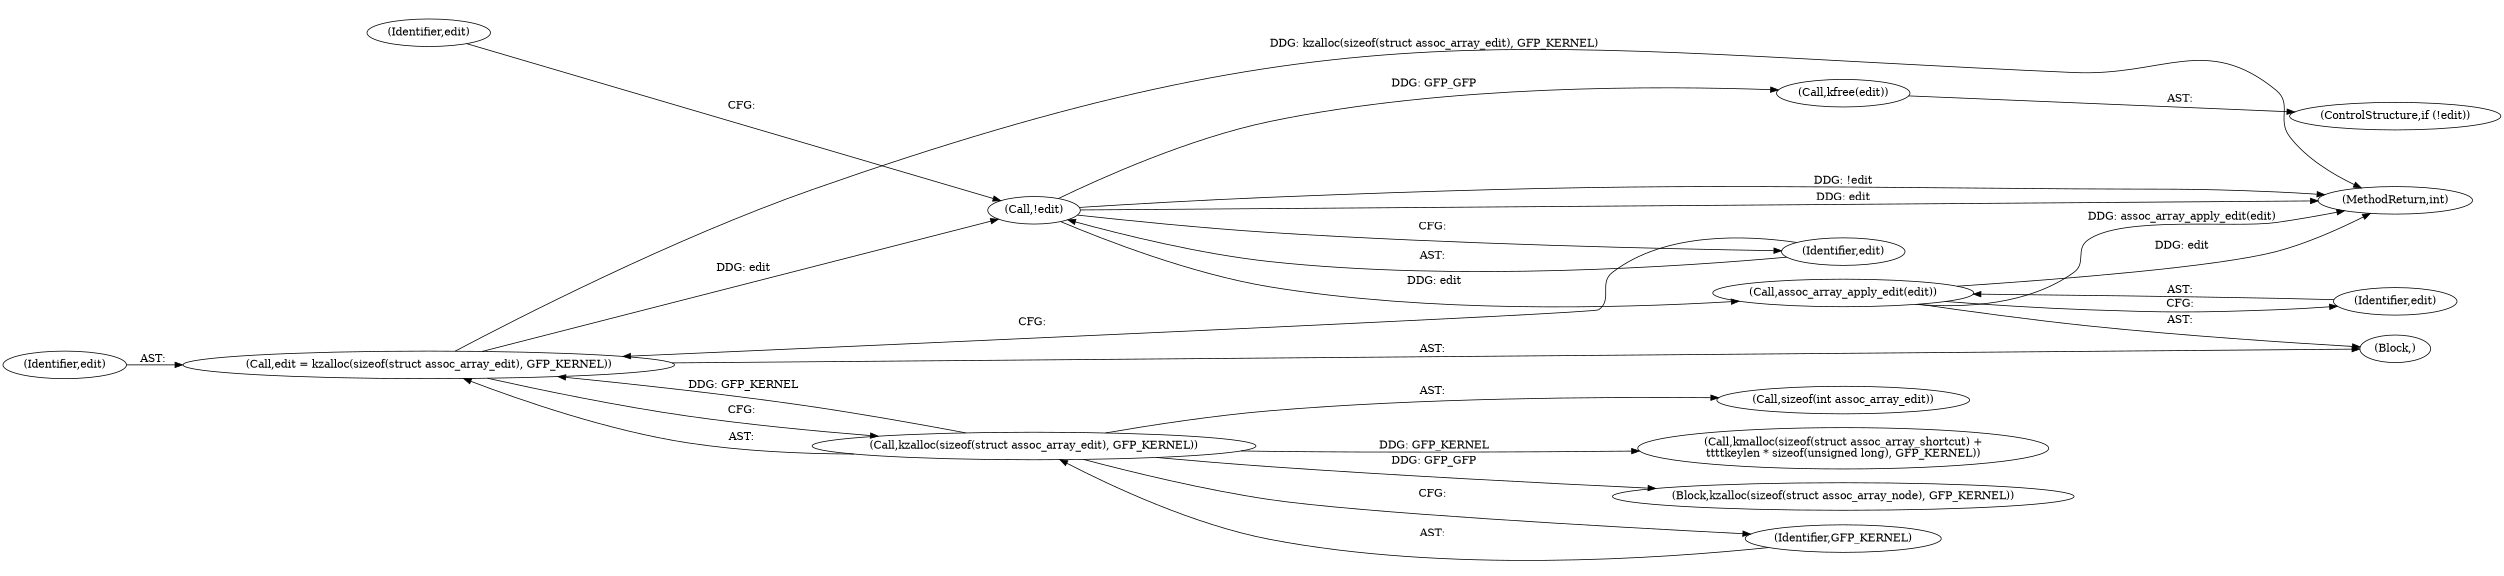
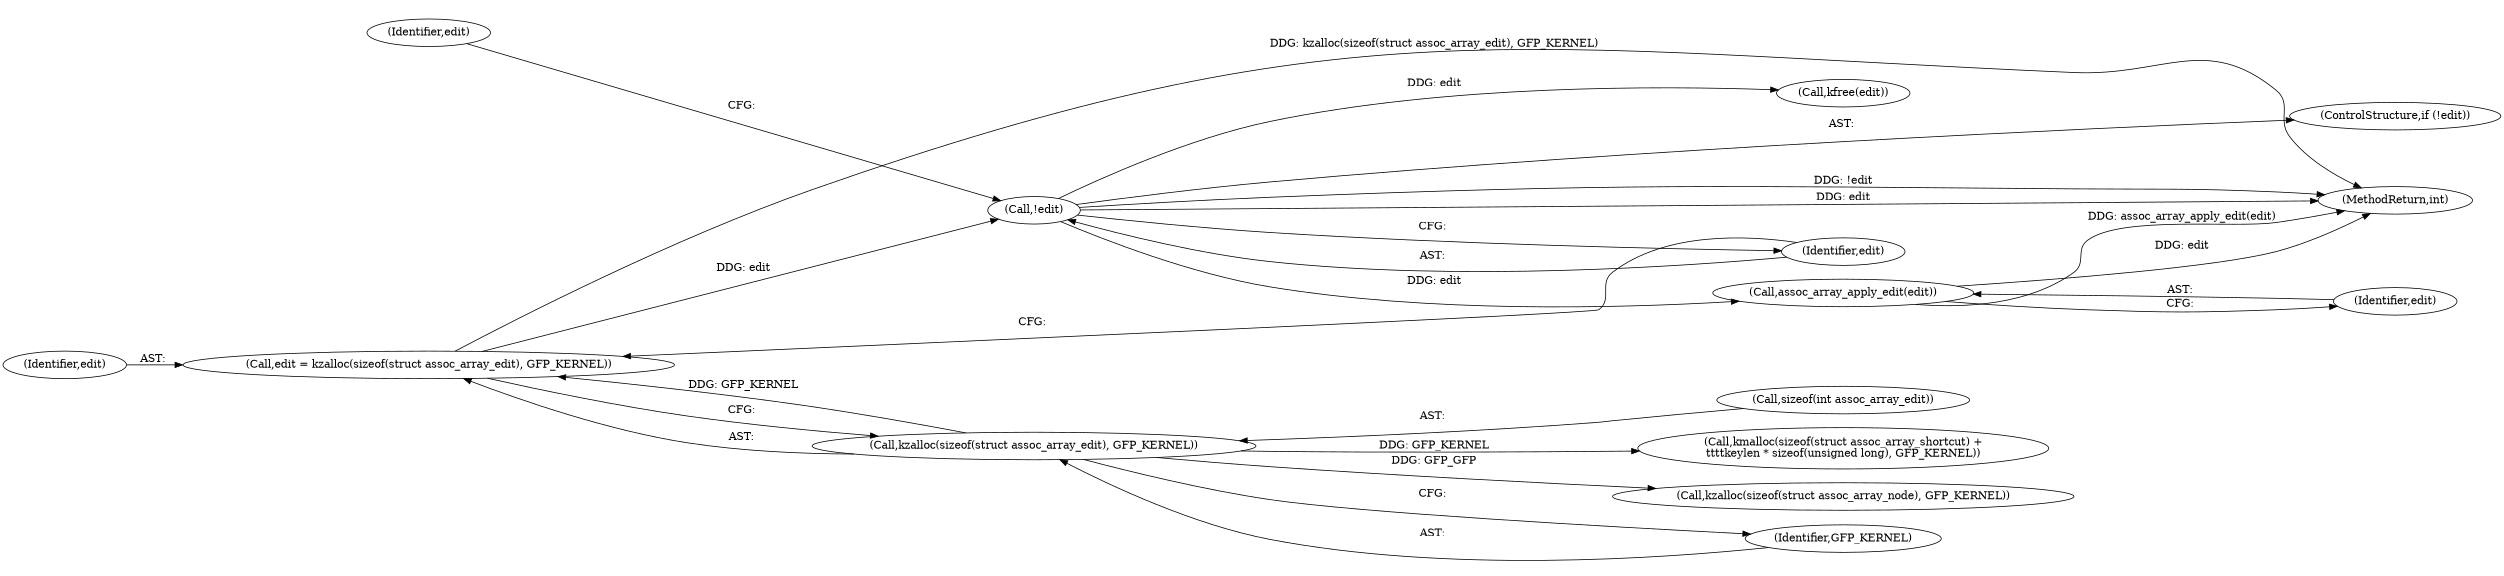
edge "(Call,!edit)" -> "(Call,kfree(edit))": label "DDG: GFP_GFP" -> "DDG: edit"
edge "(Call,kfree(edit))" -> "(ControlStructure,if (!edit))": now "(Call,!edit)" -> "(ControlStructure,if (!edit))"
node "(Block,)": removed
edge "(Call,kzalloc(sizeof(struct assoc_array_edit), GFP_KERNEL))" -> "(Call,sizeof(int assoc_array_edit))": reversed
node "(Block,kzalloc(sizeof(struct assoc_array_node), GFP_KERNEL))": label "(Block,kzalloc(sizeof(struct assoc_array_node), GFP_KERNEL))" -> "(Call,kzalloc(sizeof(struct assoc_array_node), GFP_KERNEL))"
